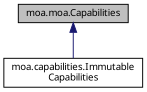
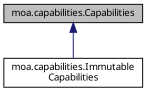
node "moa.moa.Capabilities": label "moa.moa.Capabilities" -> "moa.capabilities.Capabilities"
